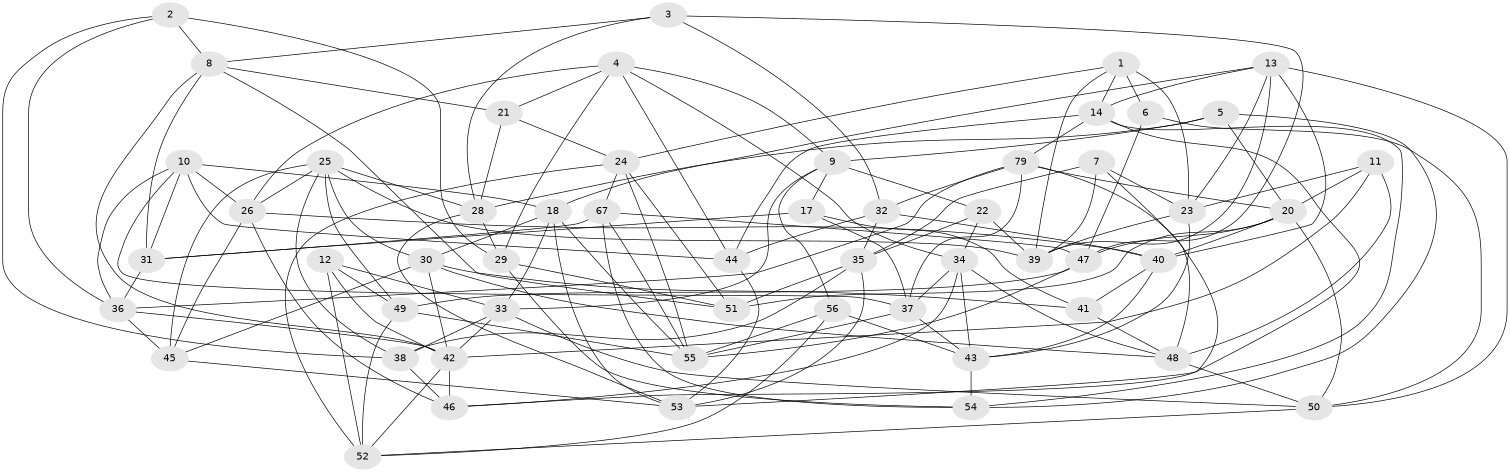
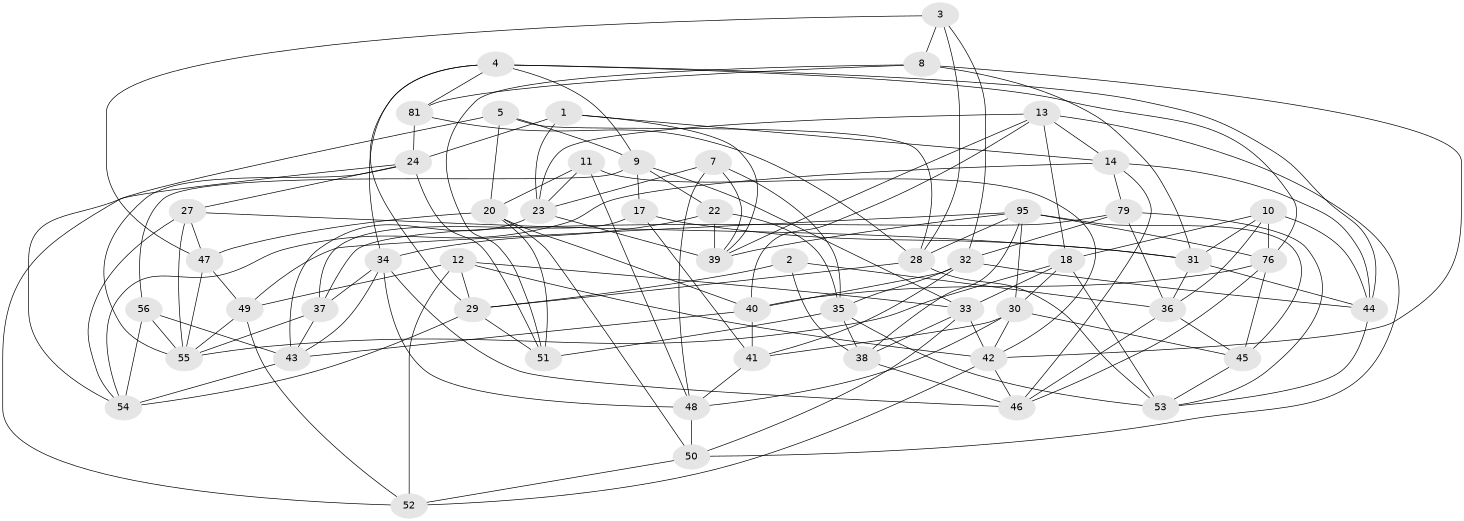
edge "2" -- "8": removed
node "21": label "21" -> "81"
node "6": removed
node "25": label "25" -> "95"
edge "79" -- "20": removed
node "26": label "26" -> "76"
node "67": label "67" -> "27"
edge "12" -- "29": added
edge "31" -- "44": added
edge "10" -- "37": removed
edge "32" -- "41": added
edge "36" -- "42": now "36" -- "46"
edge "56" -- "52": now "56" -- "54"
